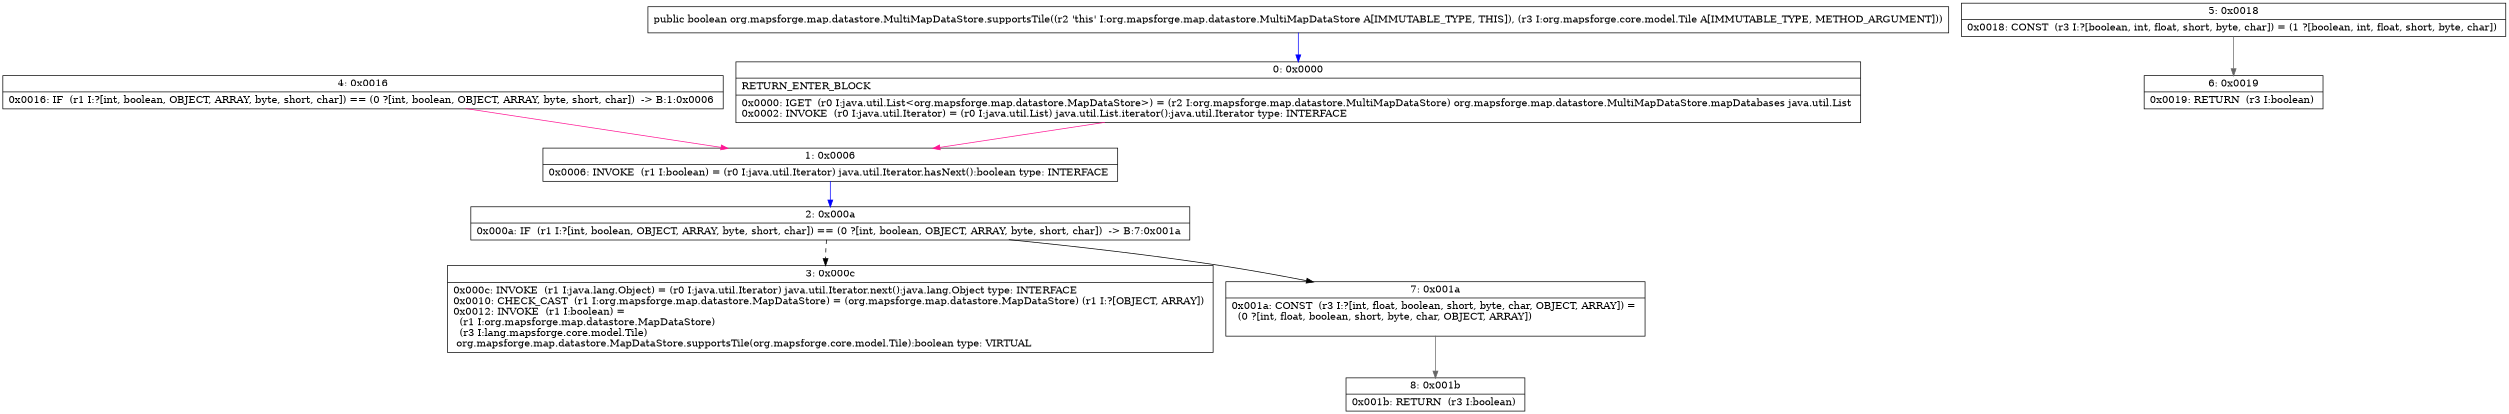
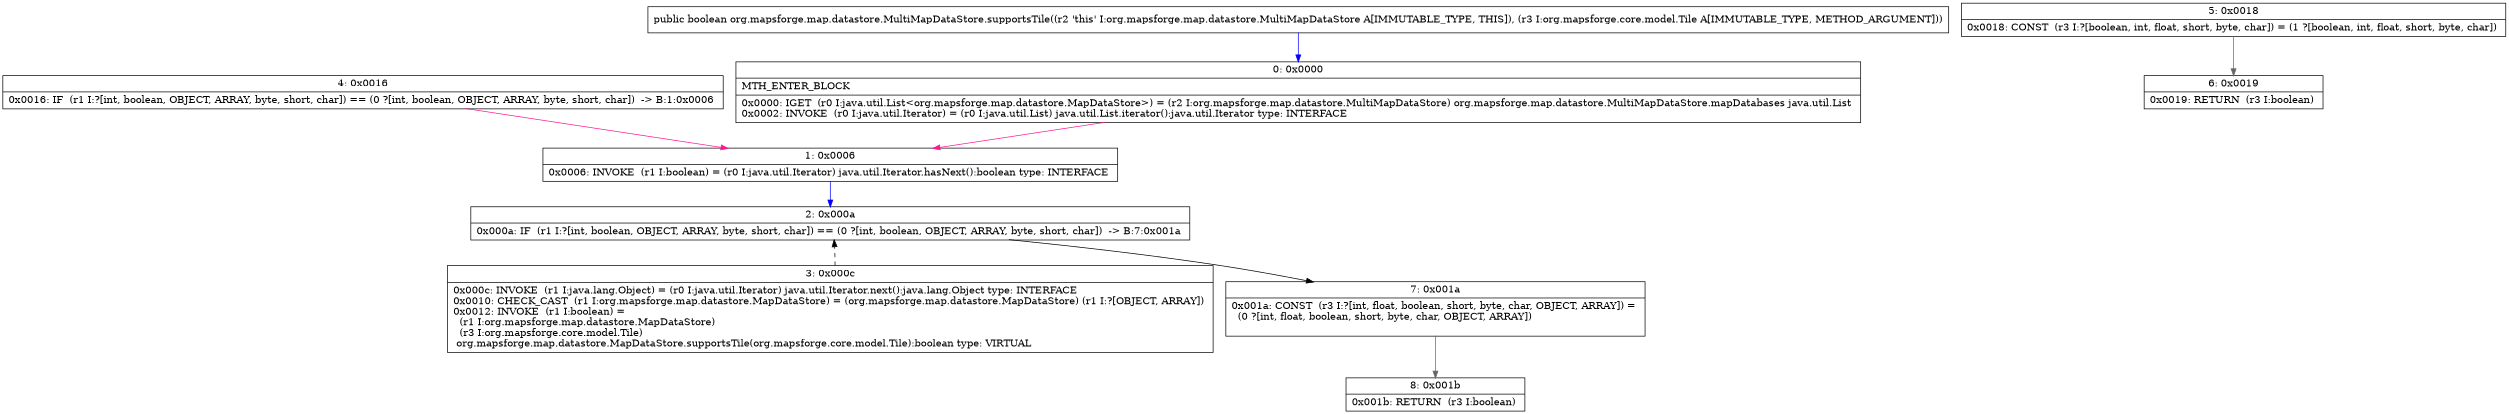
node "0: 0x0000": text "RETURN_ENTER_BLOCK" -> "MTH_ENTER_BLOCK"
edge "2: 0x000a" -> "3: 0x000c": reversed
node "3: 0x000c": text "(r3 I:lang.mapsforge.core.model.Tile)" -> "(r3 I:org.mapsforge.core.model.Tile)"
